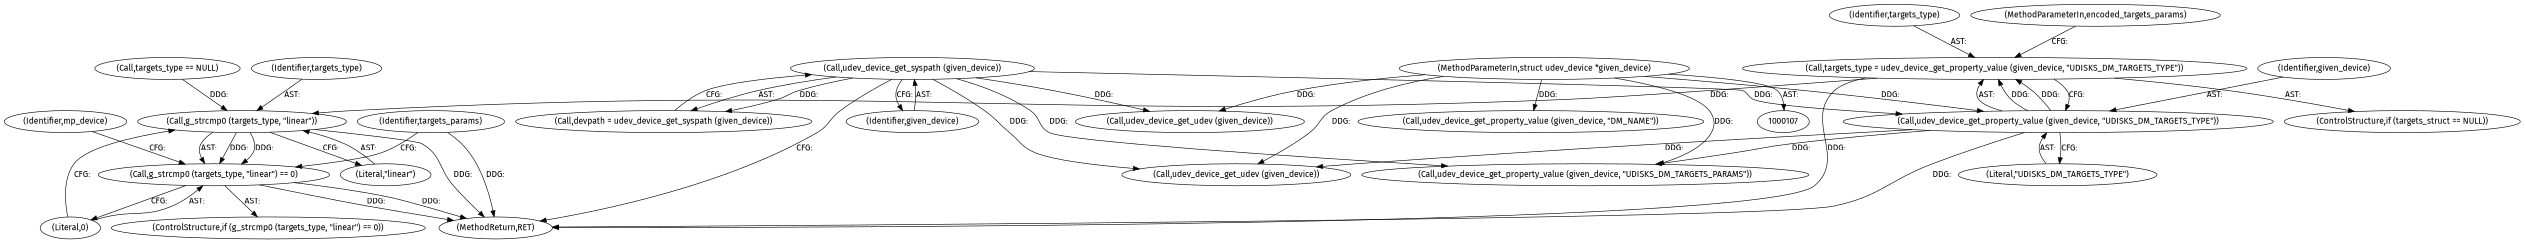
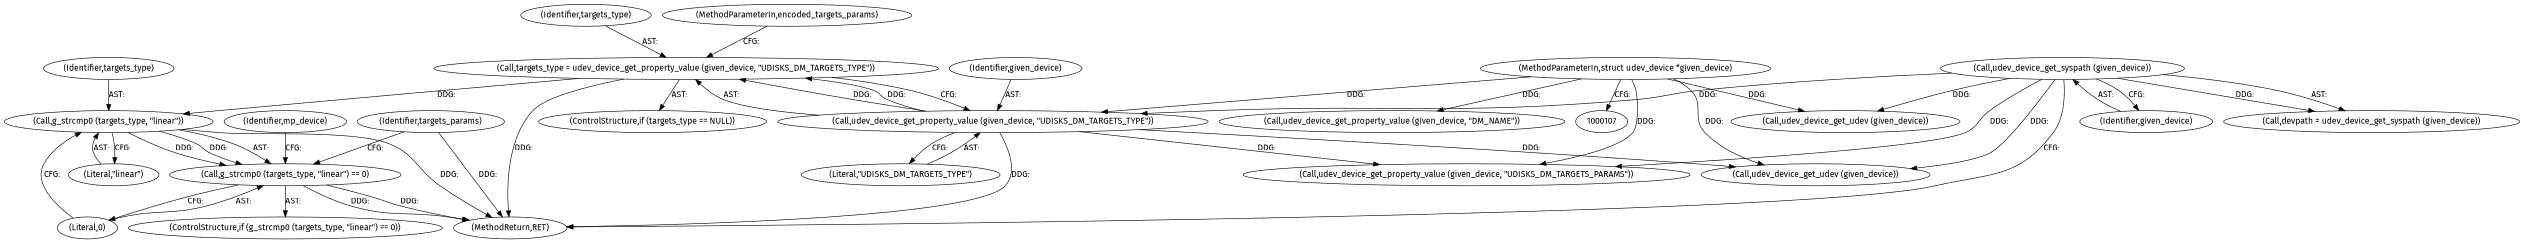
node "(Call,targets_type == NULL)": removed
edge "(Call,devpath = udev_device_get_syspath (given_device))" -> "(Call,udev_device_get_syspath (given_device))": removed, label "CFG:"
edge "(MethodParameterIn,struct udev_device *given_device)" -> "1000107": label "AST: " -> "CFG: "
node "(ControlStructure,if (targets_struct == NULL))": label "(ControlStructure,if (targets_struct == NULL))" -> "(ControlStructure,if (targets_type == NULL))"
